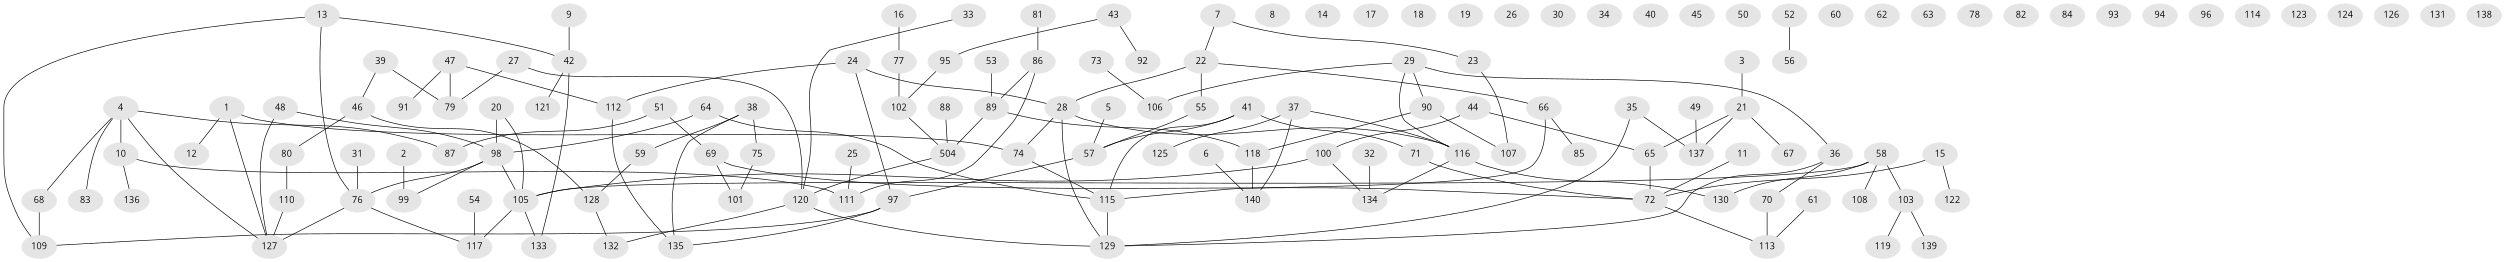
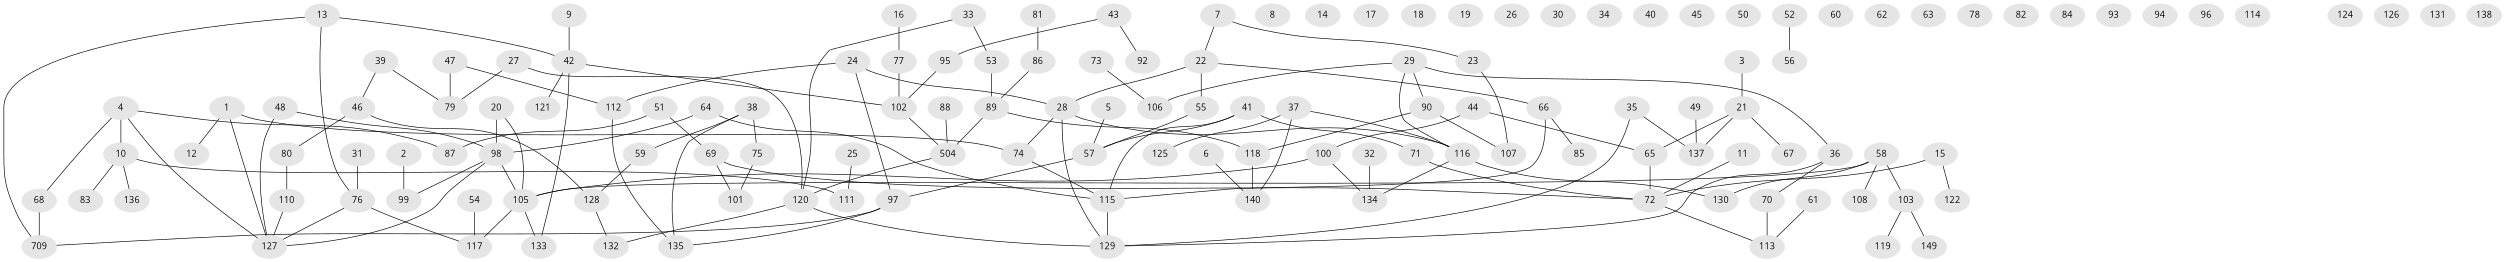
node "123": removed
edge "33" -- "53": added
edge "42" -- "102": added
node "91": removed
edge "4" -- "83": now "10" -- "83"
edge "86" -- "111": removed
edge "98" -- "76": now "98" -- "127"
node "109": label "109" -> "709"
node "139": label "139" -> "149"
